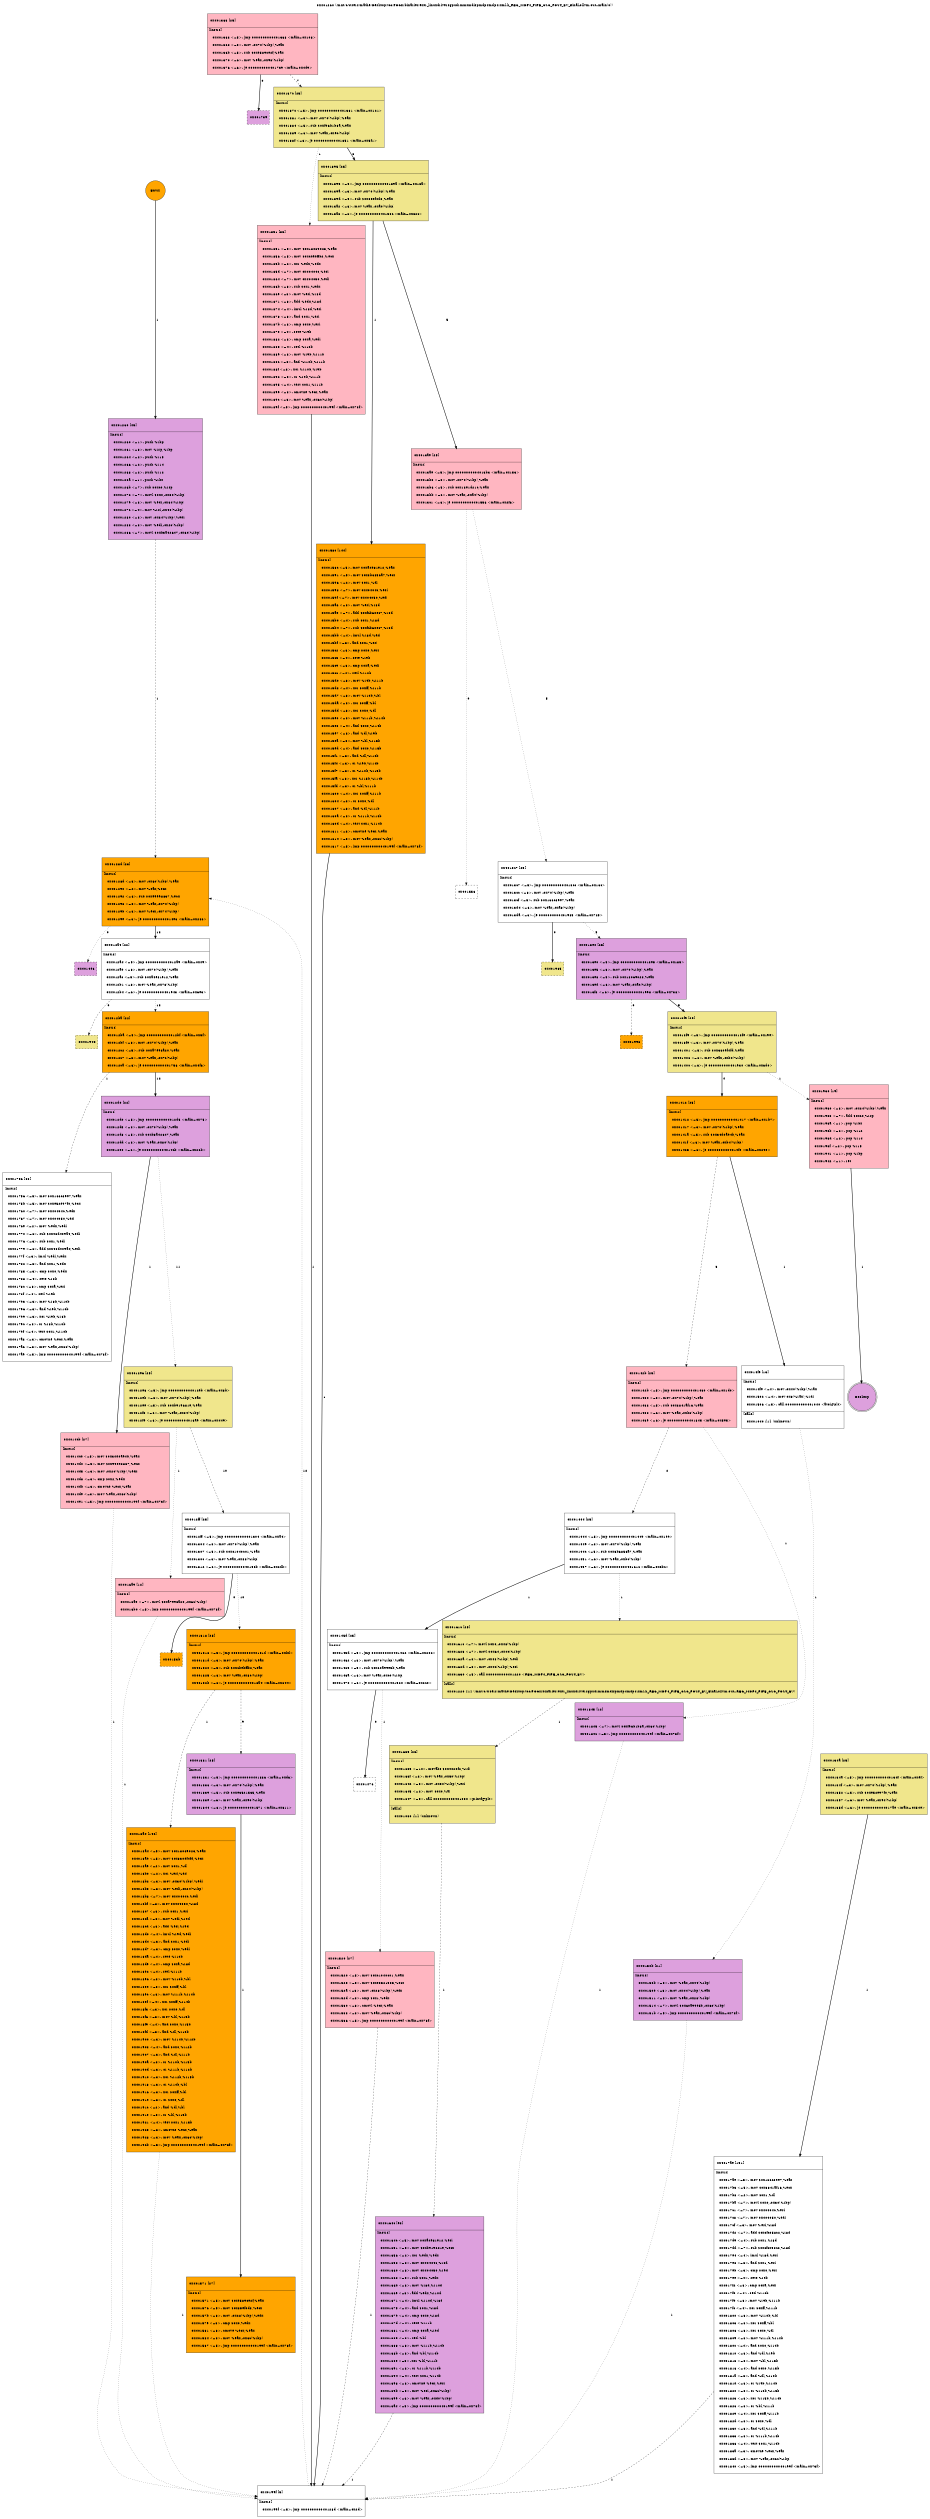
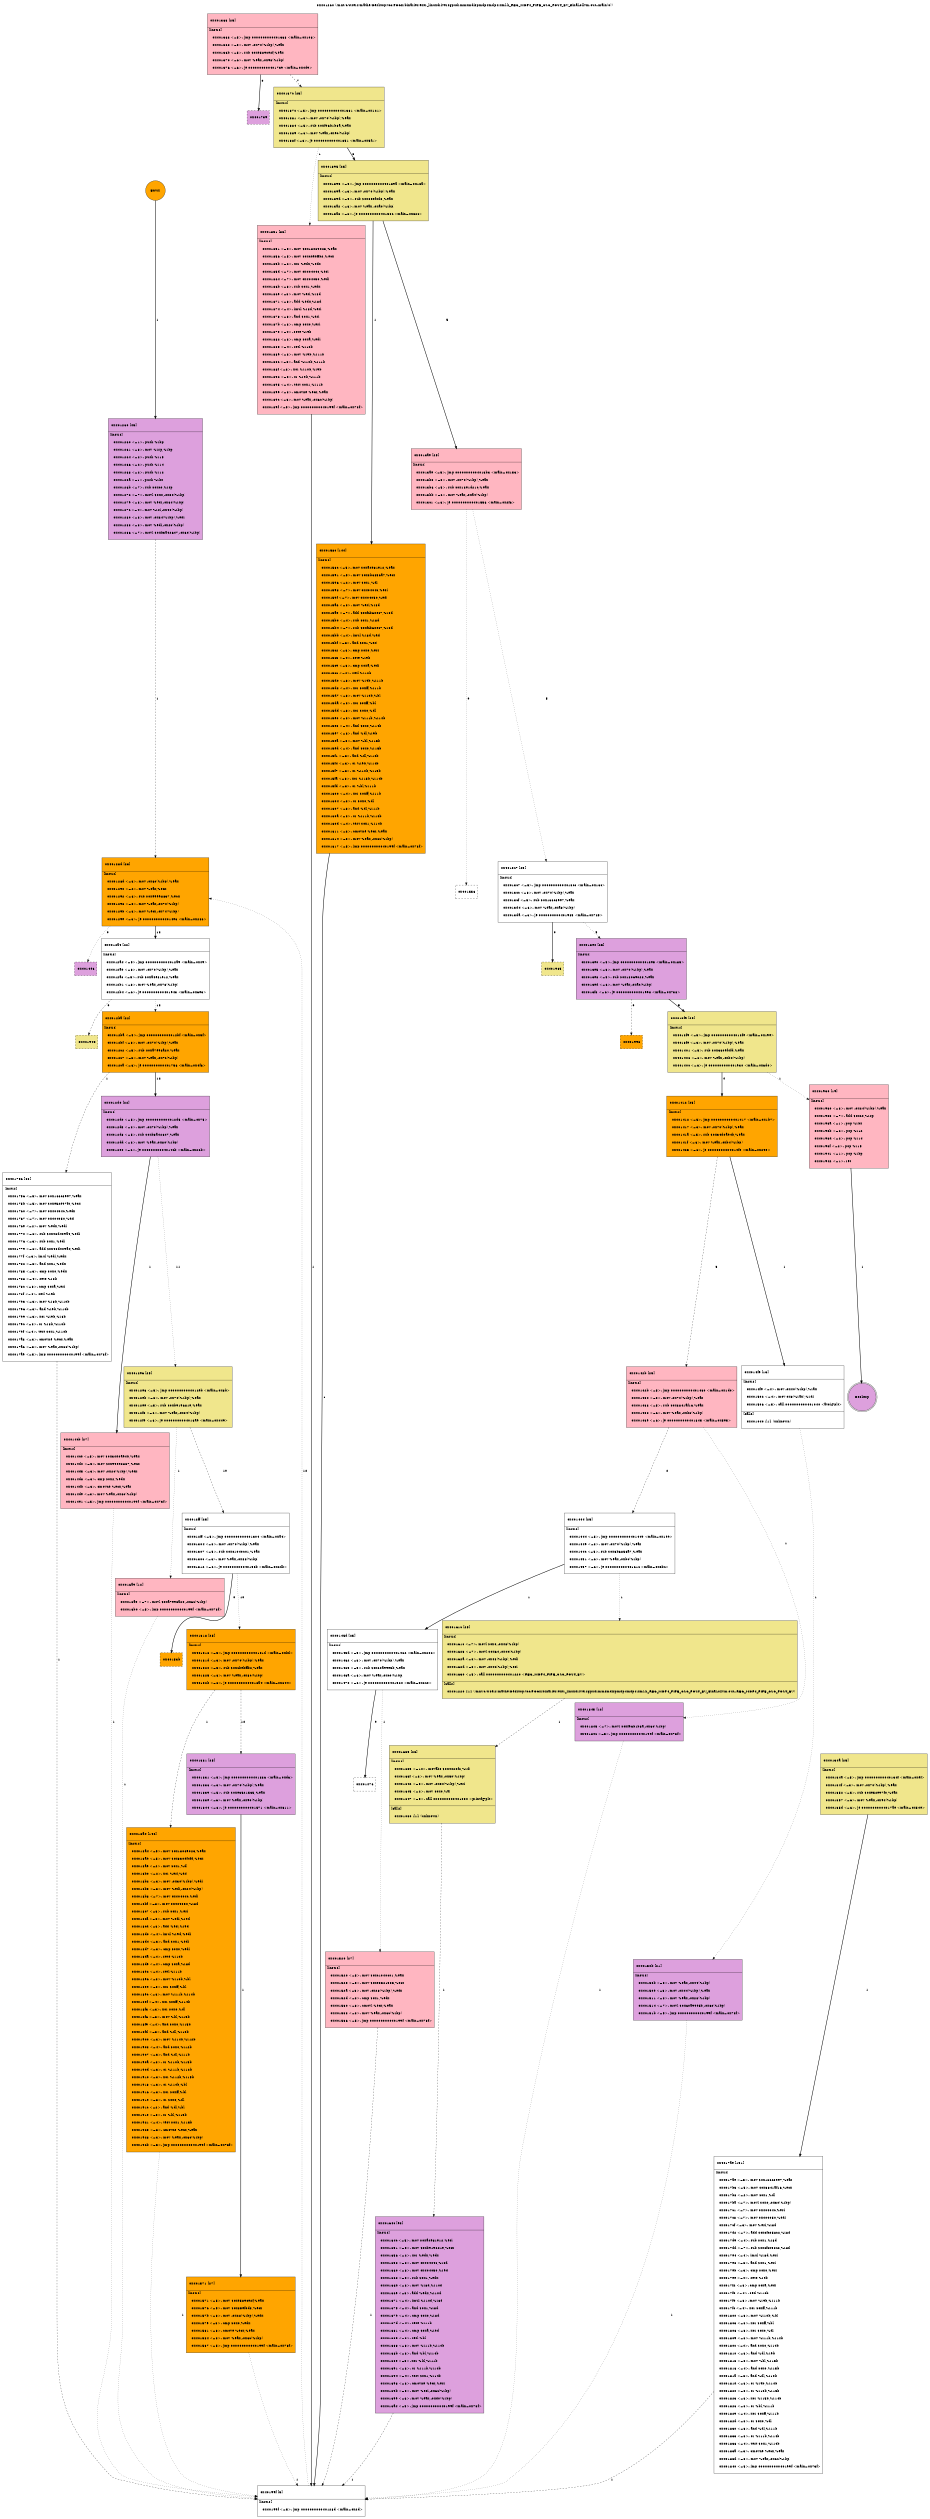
edge "0x401318 [25]" -> "0x401331 [25]": label " 9" -> " 12"
edge "0x401756 [88]" -> "0x40199f [5]": added, label "1"
edge "0x401571 [27]" -> "0x40199f [5]": added, label "1"
